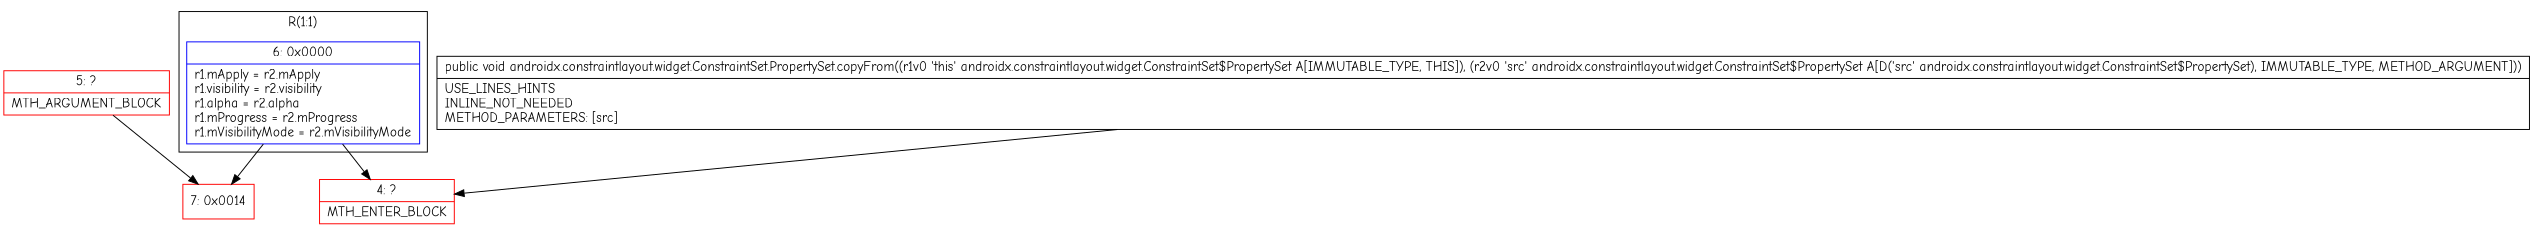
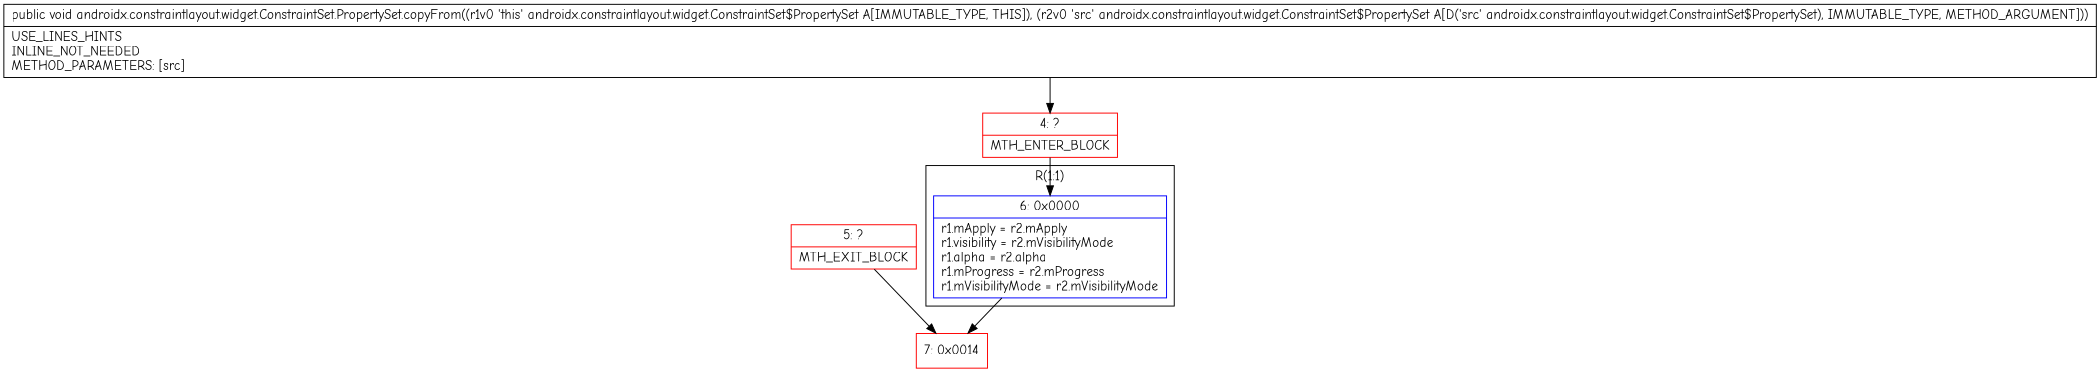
node "6: 0x0000": text "r1.visibility = r2.visibility" -> "r1.visibility = r2.mVisibilityMode"
node "5: ?": text "MTH_ARGUMENT_BLOCK" -> "MTH_EXIT_BLOCK"
edge "6: 0x0000" -> "4: ?": reversed
